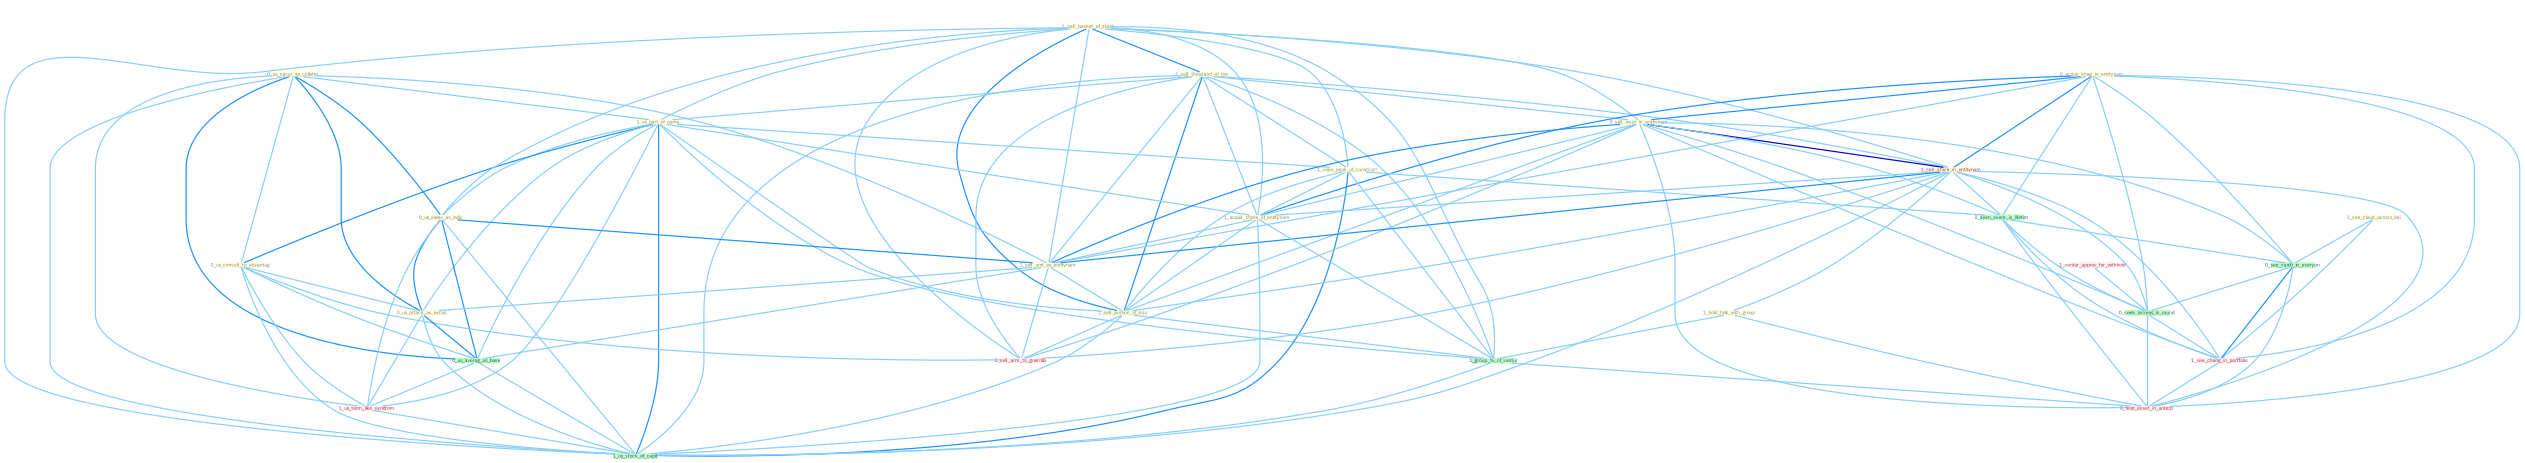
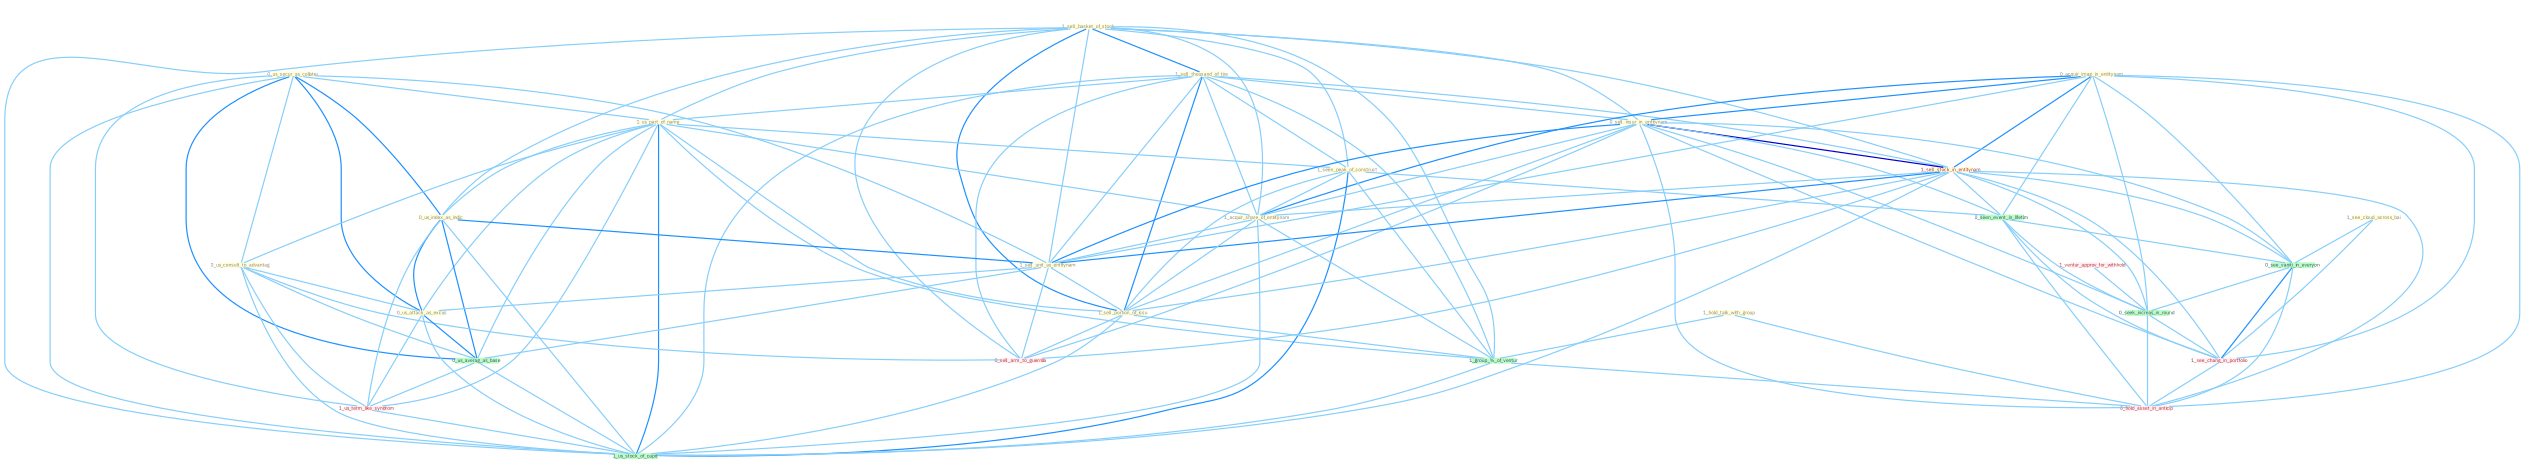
edge "1_us_part_of_name" -- "0_us_consult_to_advantag": color #1e90ff -> #87cefa
edge "1_sell_stock_in_entitynam" -- "1_hold_talk_with_group": now "1_sell_stock_in_entitynam" -- "0_see_vaniti_in_everyon"
